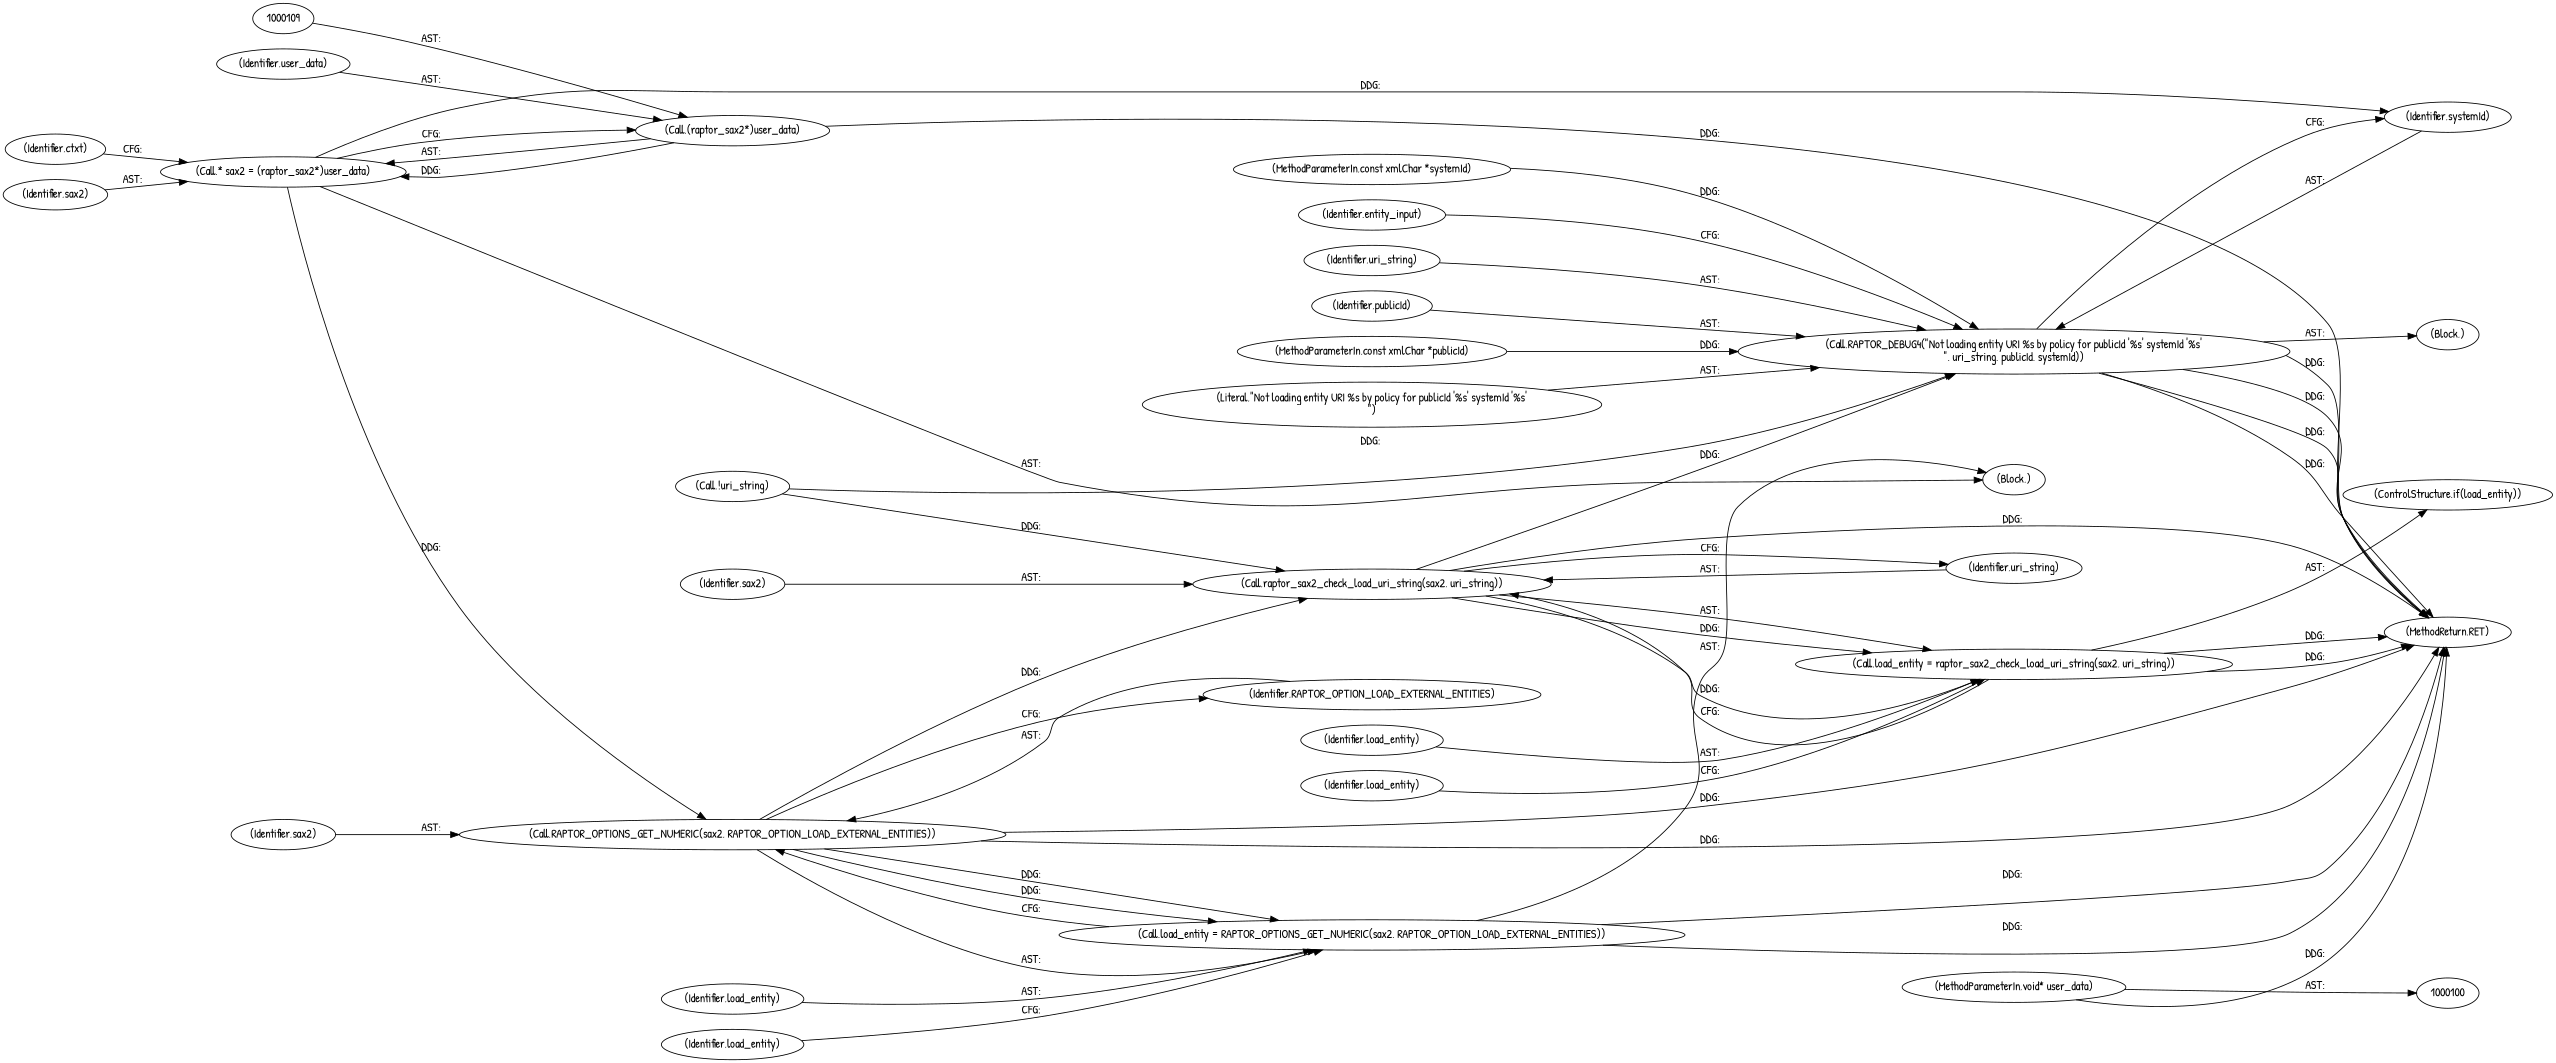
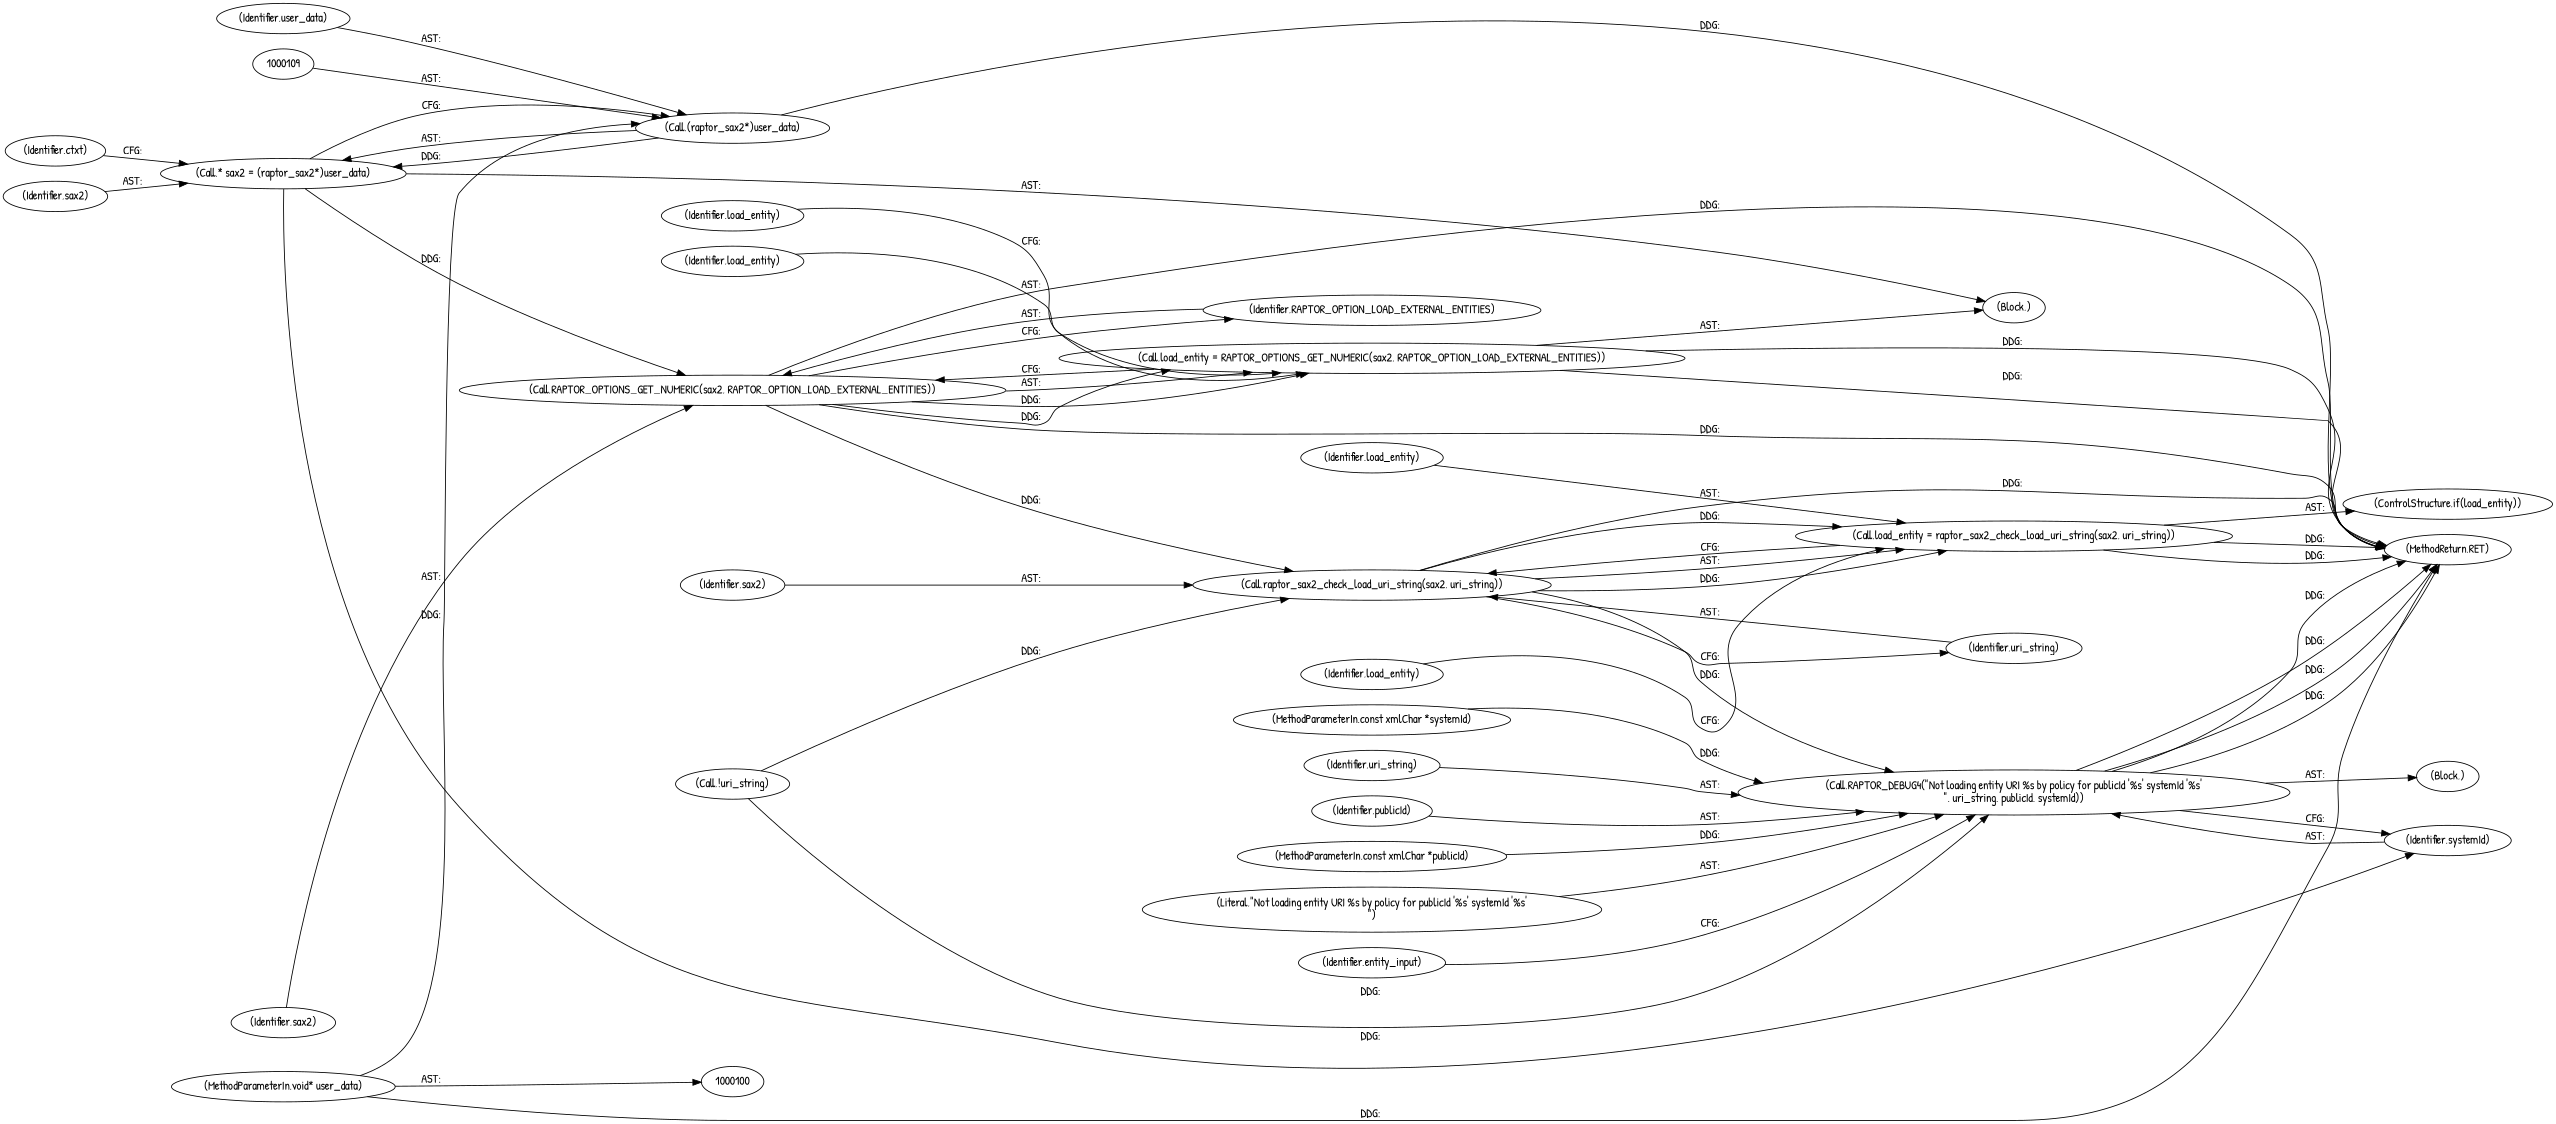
edge "(MethodParameterIn,void* user_data)" -> "(Call,(raptor_sax2*)user_data)": added, label "DDG:"
